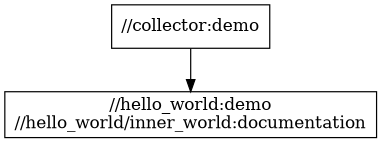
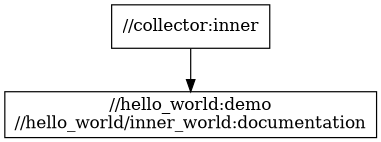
node "//collector:demo": label "//collector:demo" -> "//collector:inner"
